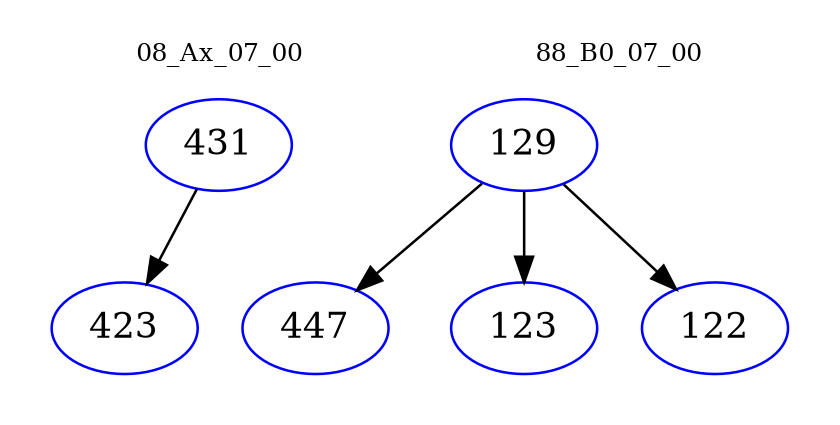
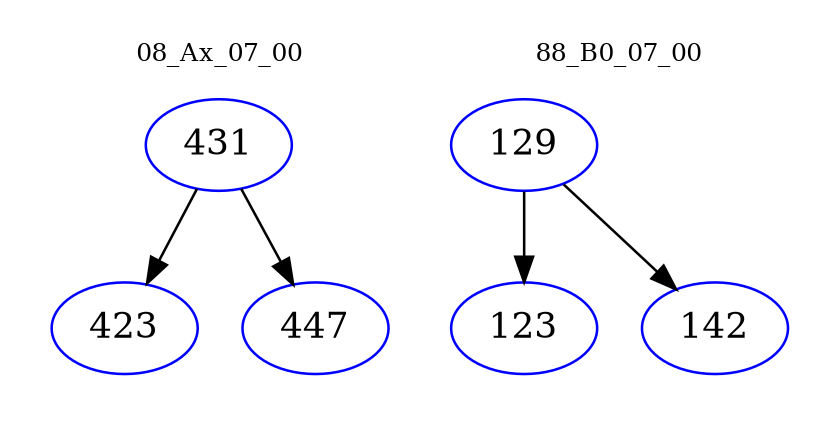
edge "129" -> "447": now "431" -> "447"
node "122": label "122" -> "142"
